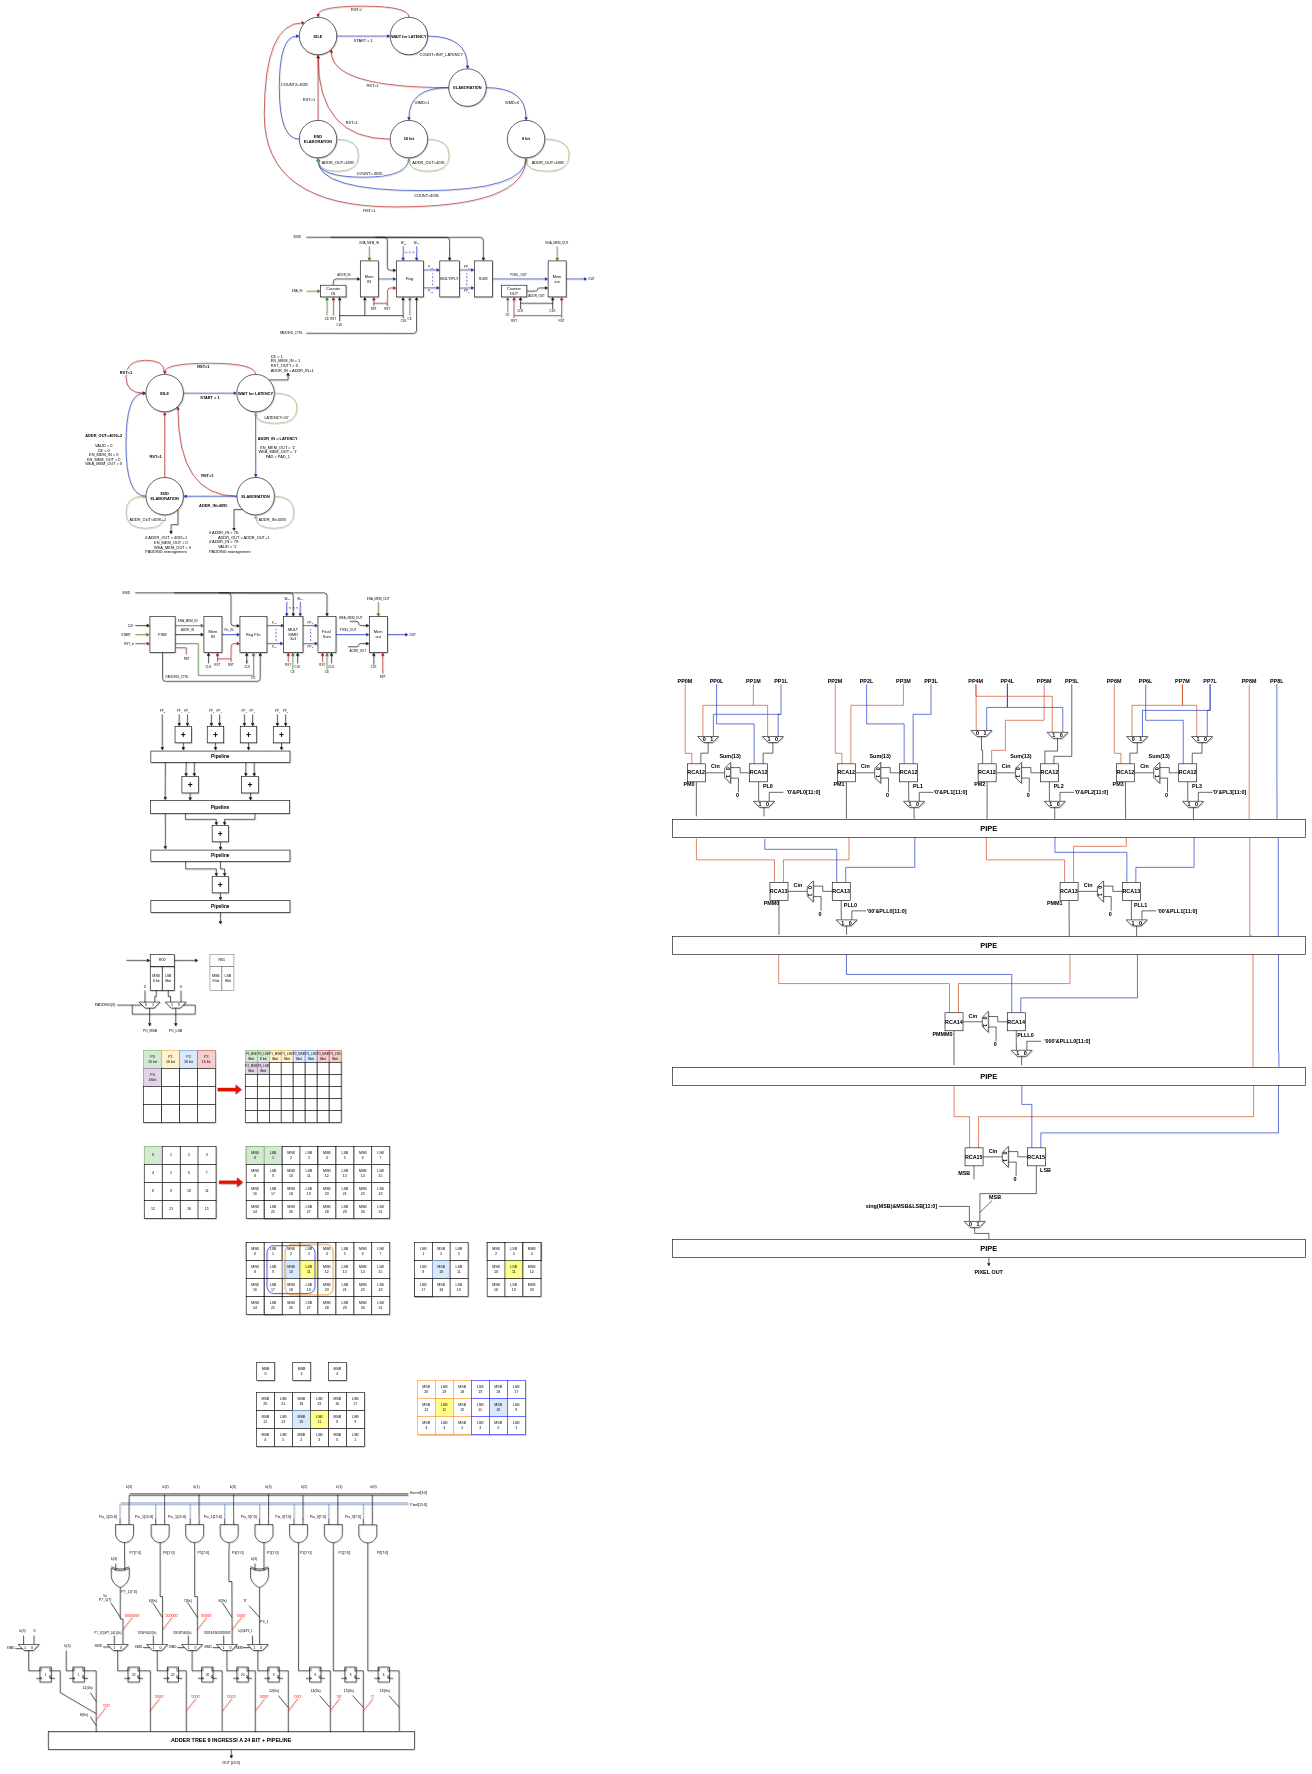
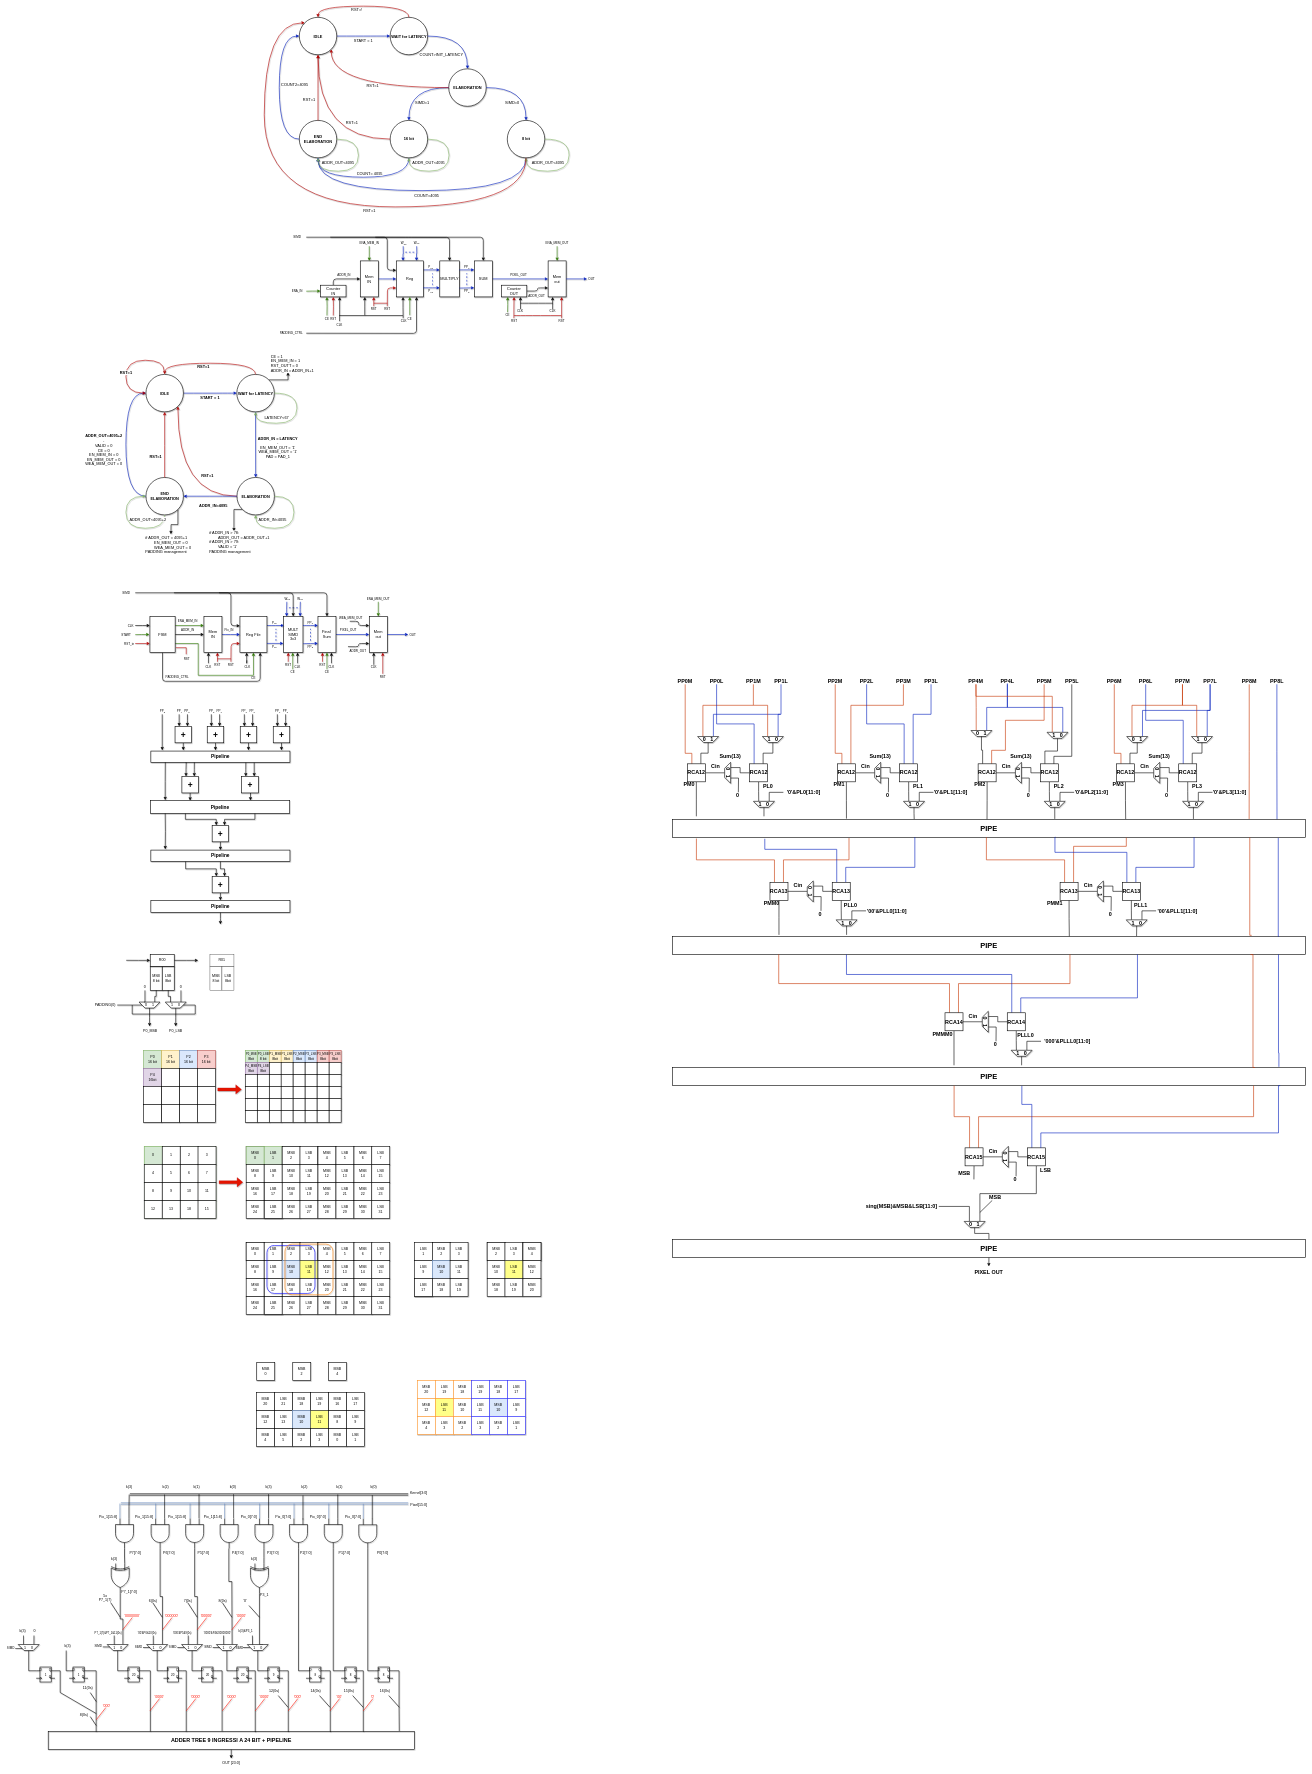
node "P3_1": moved (264, 1622) -> (264, 1595)
